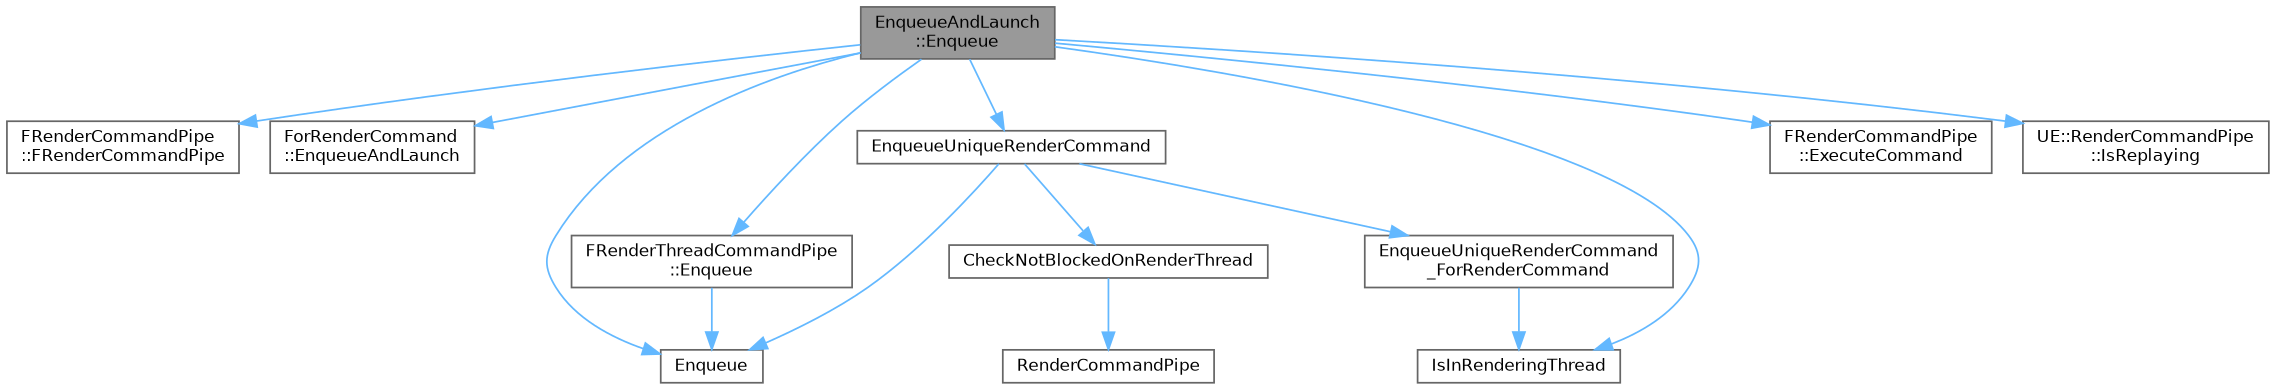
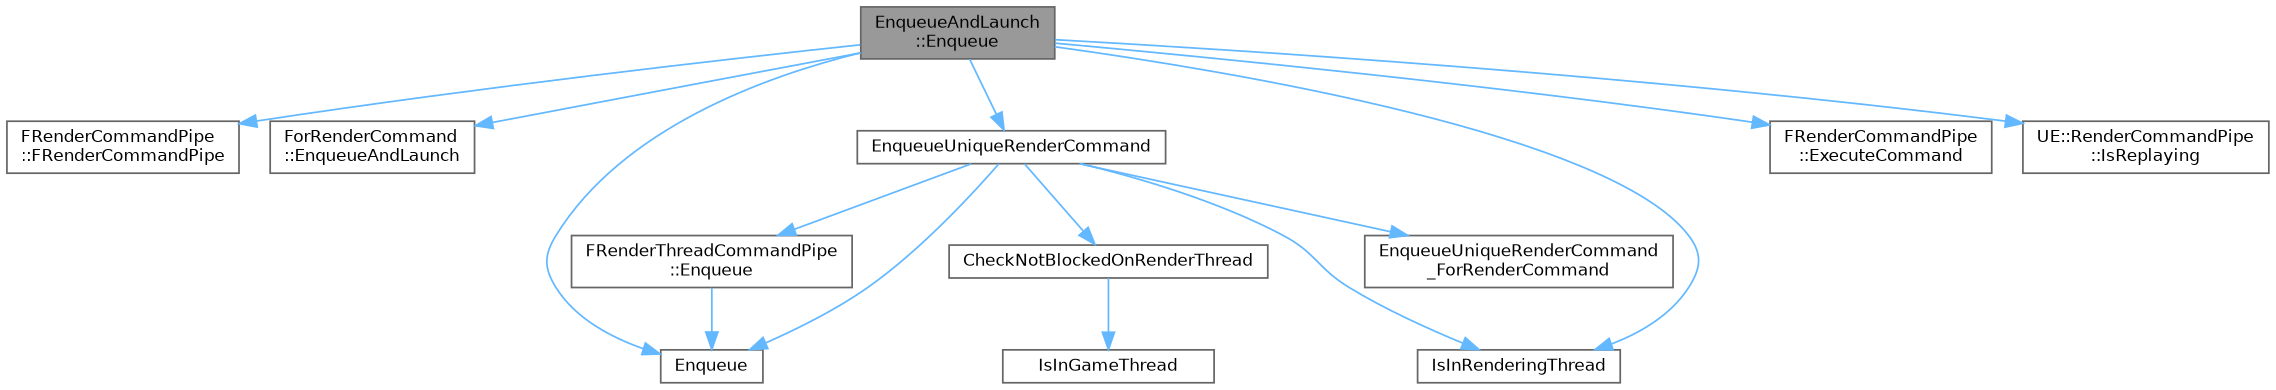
edge "EnqueueAndLaunch ::Enqueue" -> "FRenderThreadCommandPipe ::Enqueue": now "EnqueueUniqueRenderCommand" -> "FRenderThreadCommandPipe ::Enqueue"
edge "EnqueueUniqueRenderCommand _ForRenderCommand" -> "IsInRenderingThread": now "EnqueueUniqueRenderCommand" -> "IsInRenderingThread"
node "RenderCommandPipe": label "RenderCommandPipe" -> "IsInGameThread"
